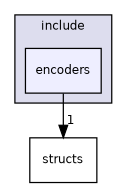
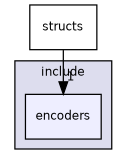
edge "encoders" -> "structs": reversed
